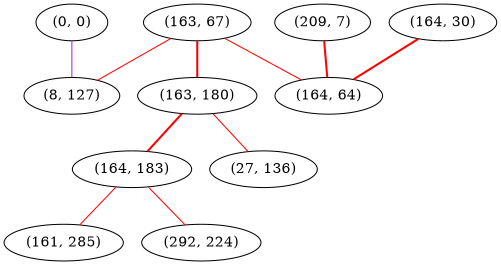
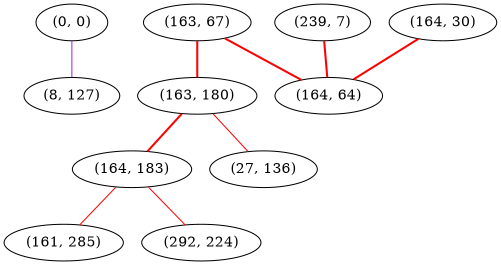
node "(209, 7)": label "(209, 7)" -> "(239, 7)"
edge "(163, 67)" -- "(8, 127)": removed
edge "(163, 67)" -- "(164, 64)": style solid -> bold
